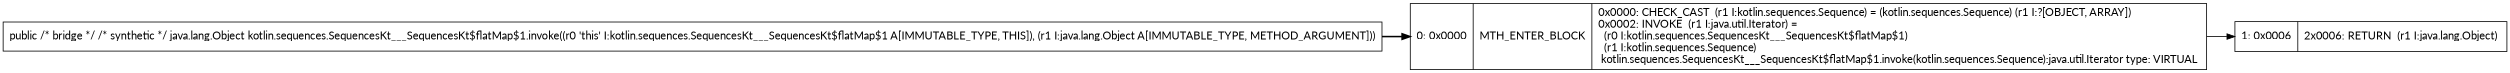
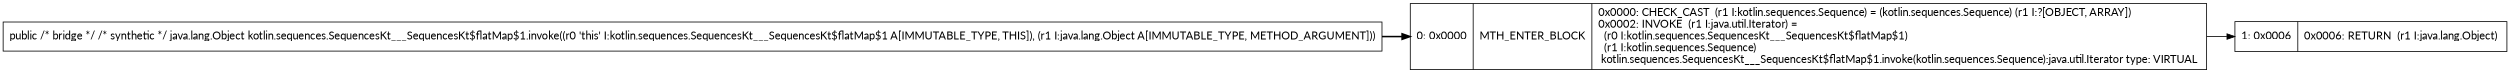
node "1: 0x0006": text "2x0006: RETURN  (r1 I:java.lang.Object)" -> "0x0006: RETURN  (r1 I:java.lang.Object)"
